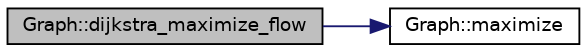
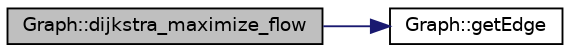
node "Graph::maximize": label "Graph::maximize" -> "Graph::getEdge"
